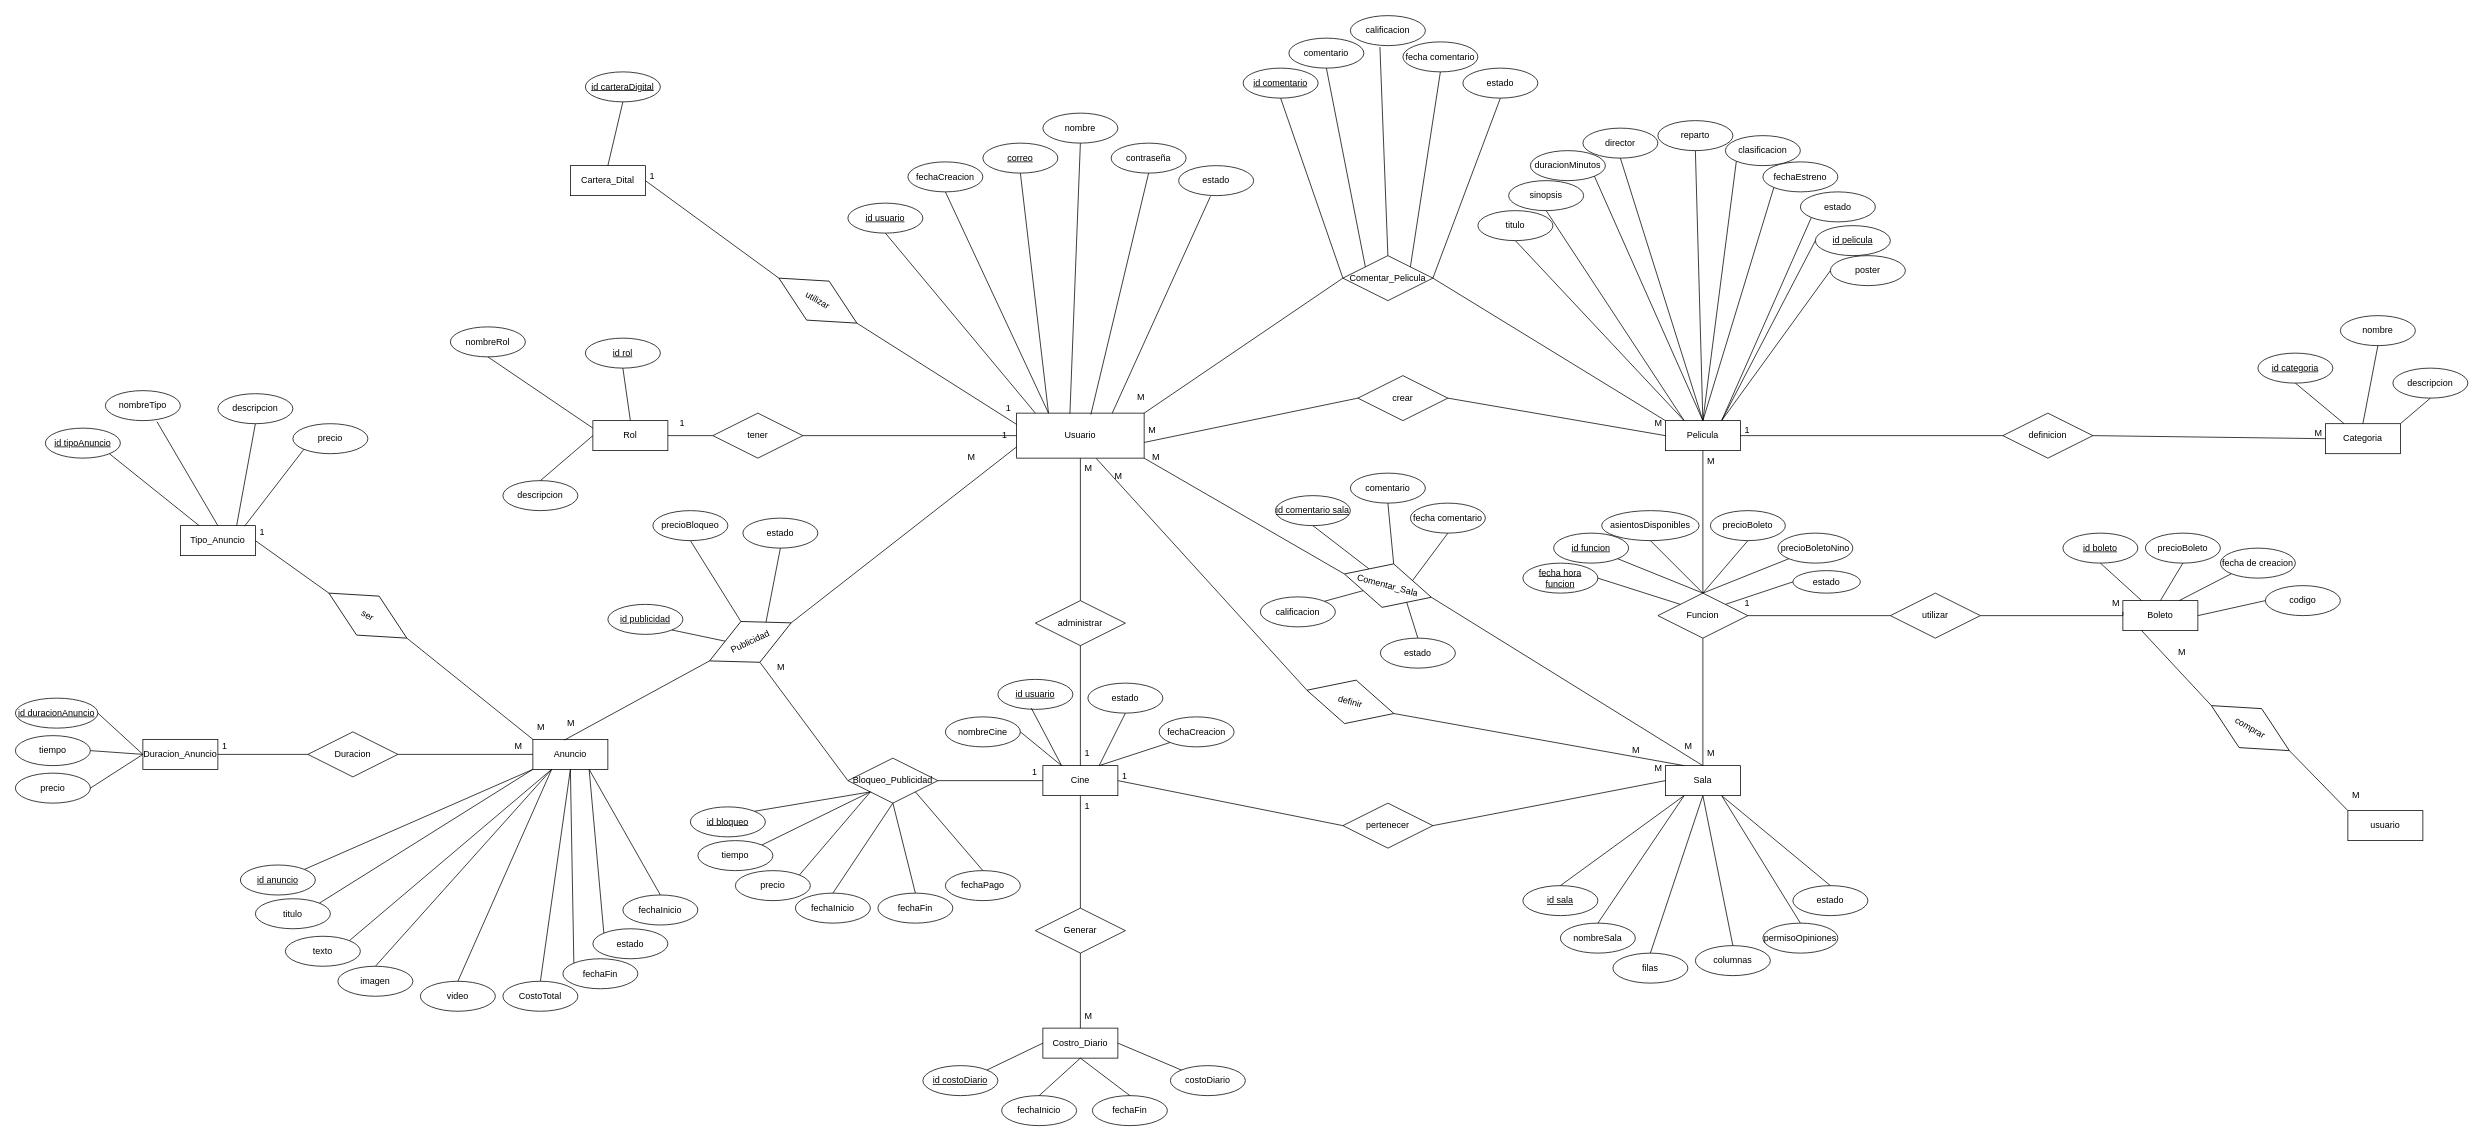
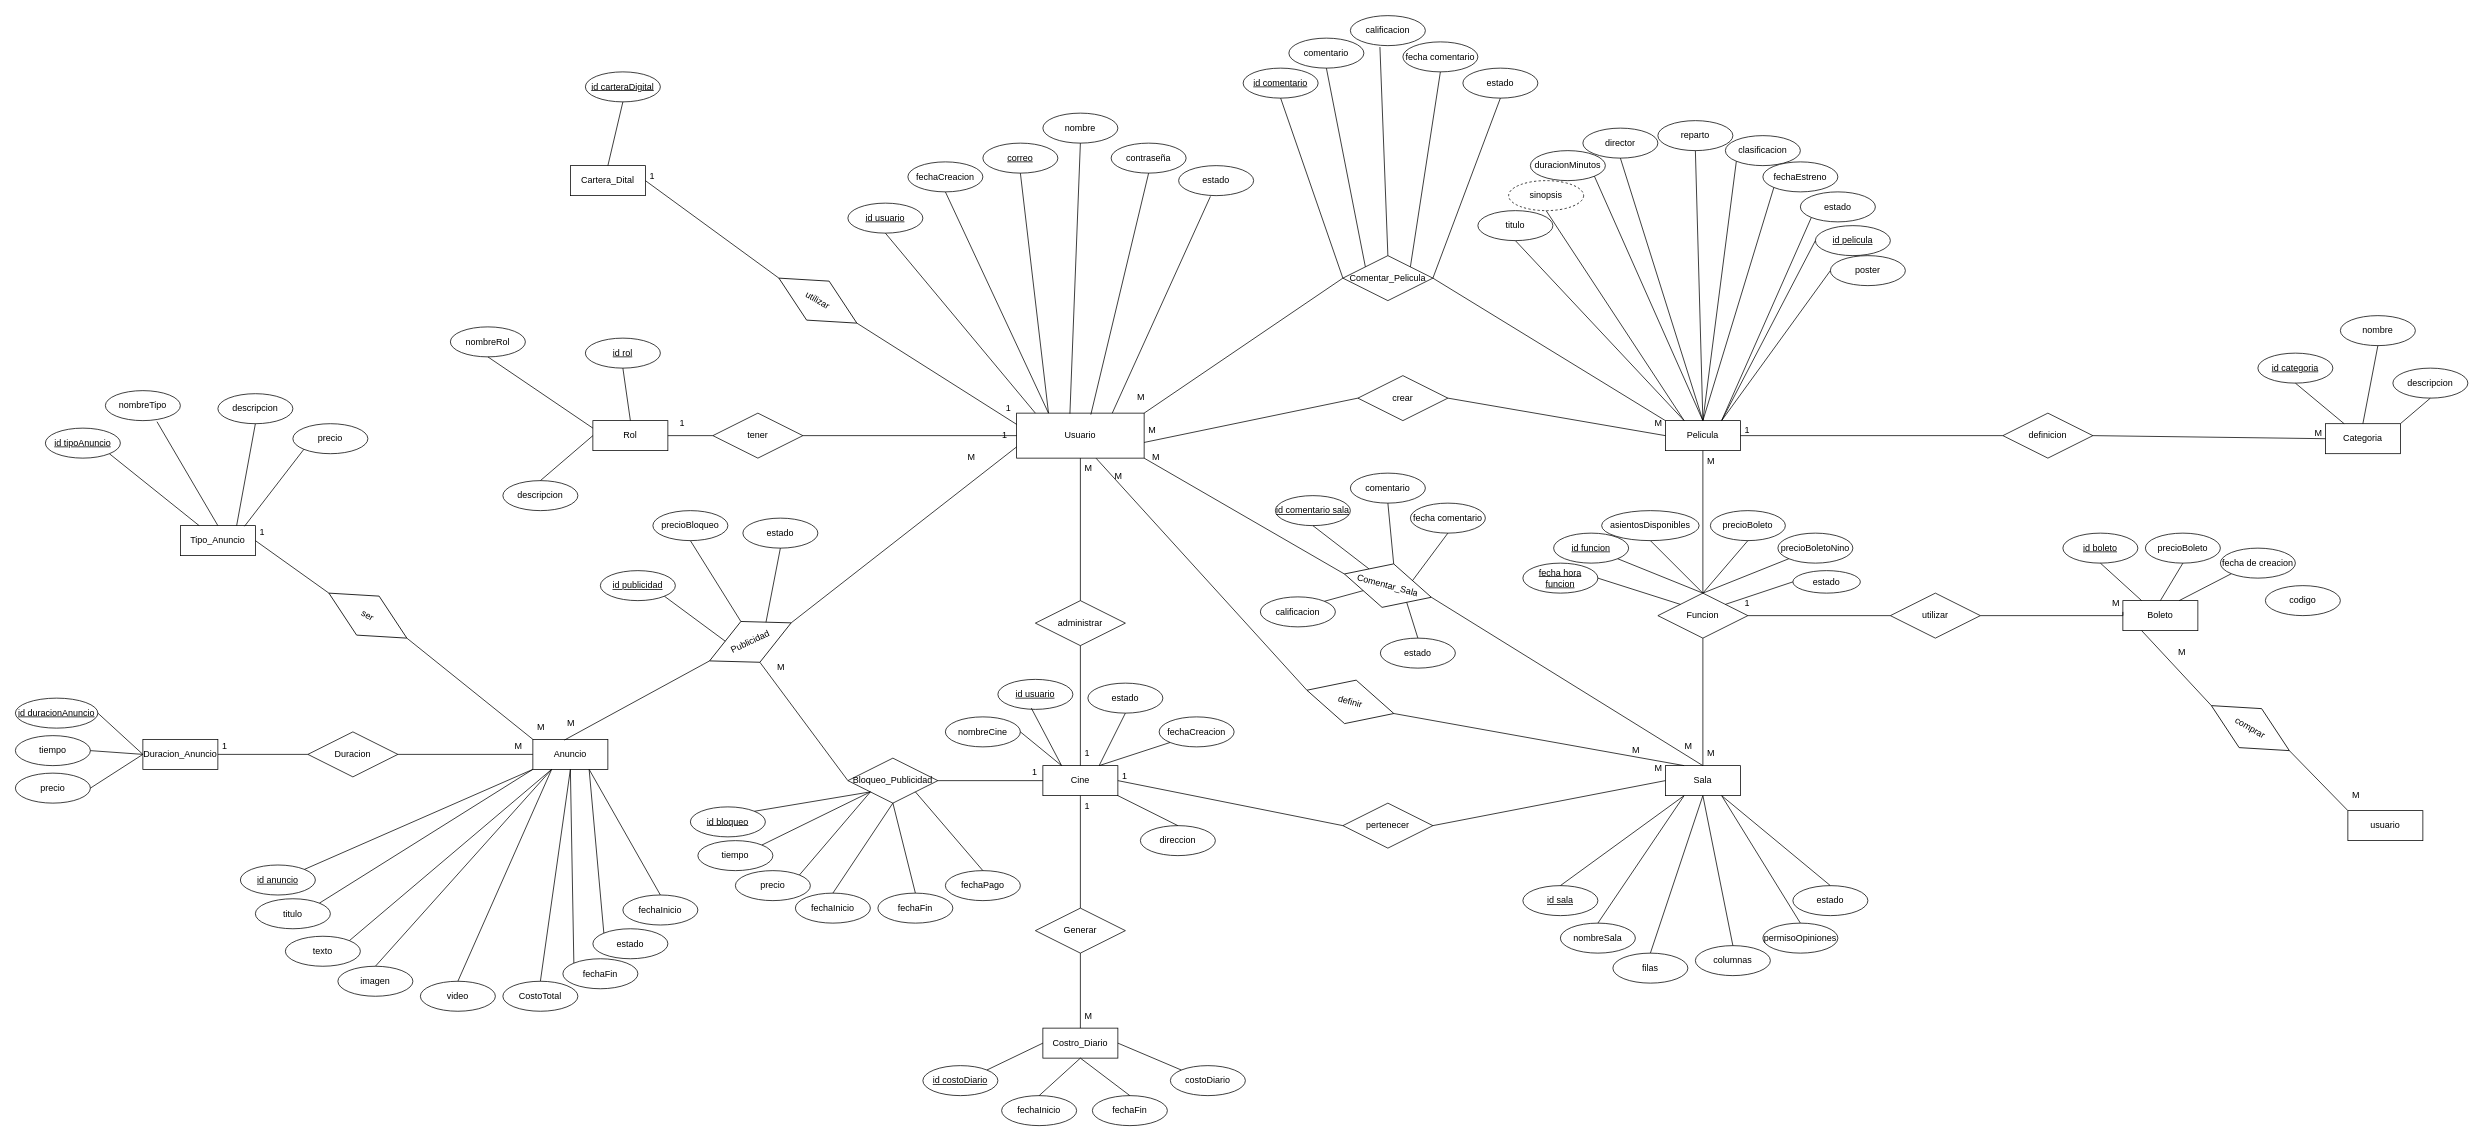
node "sinopsis": style solid -> dashed
edge "codigo" -- "Boleto": removed
node "id publicidad": moved (645, 619) -> (638, 585)
edge "Cine" -- "direccion": added
node "direccion": added
